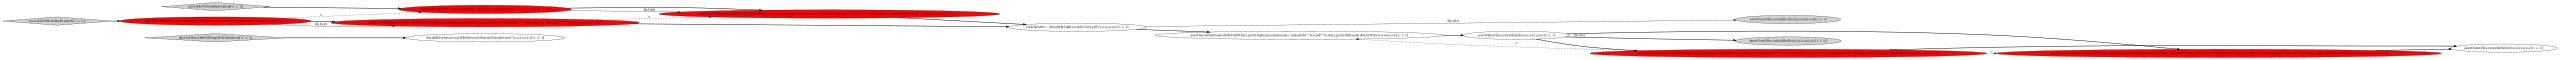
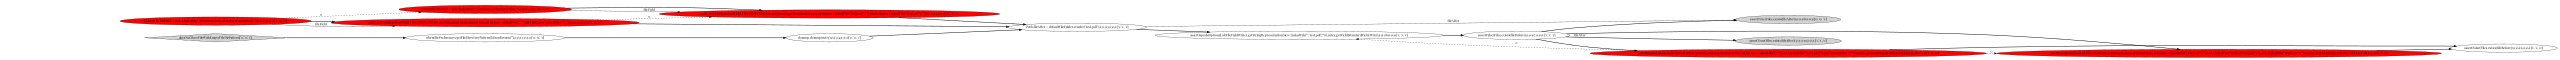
node "movesFileWithMulitpleLinked['0', '1', '0']": removed
node "movesFileWithMulitpleLinked['1', '0', '0']": removed
edge "assertFalse(Files.exists(fileBefore))@@@7@@@['1', '1', '1']" -> "assertTrue(Files.exists(fileAfter))@@@8@@@['0', '0', '1']": added
node "cleanup.cleanup(entry)@@@4@@@['0', '0', '1']": added
